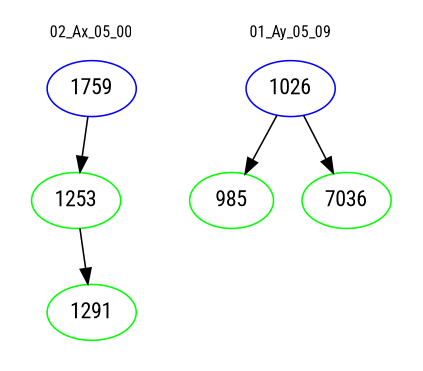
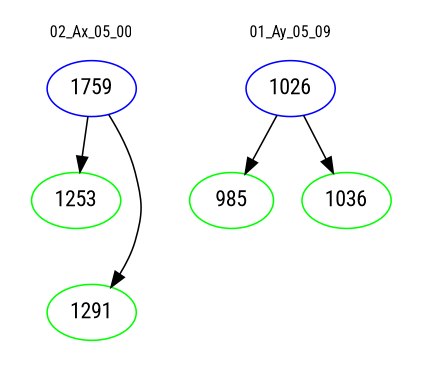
node "7036": label "7036" -> "1036"
edge "1253" -> "1291": now "1759" -> "1291"
